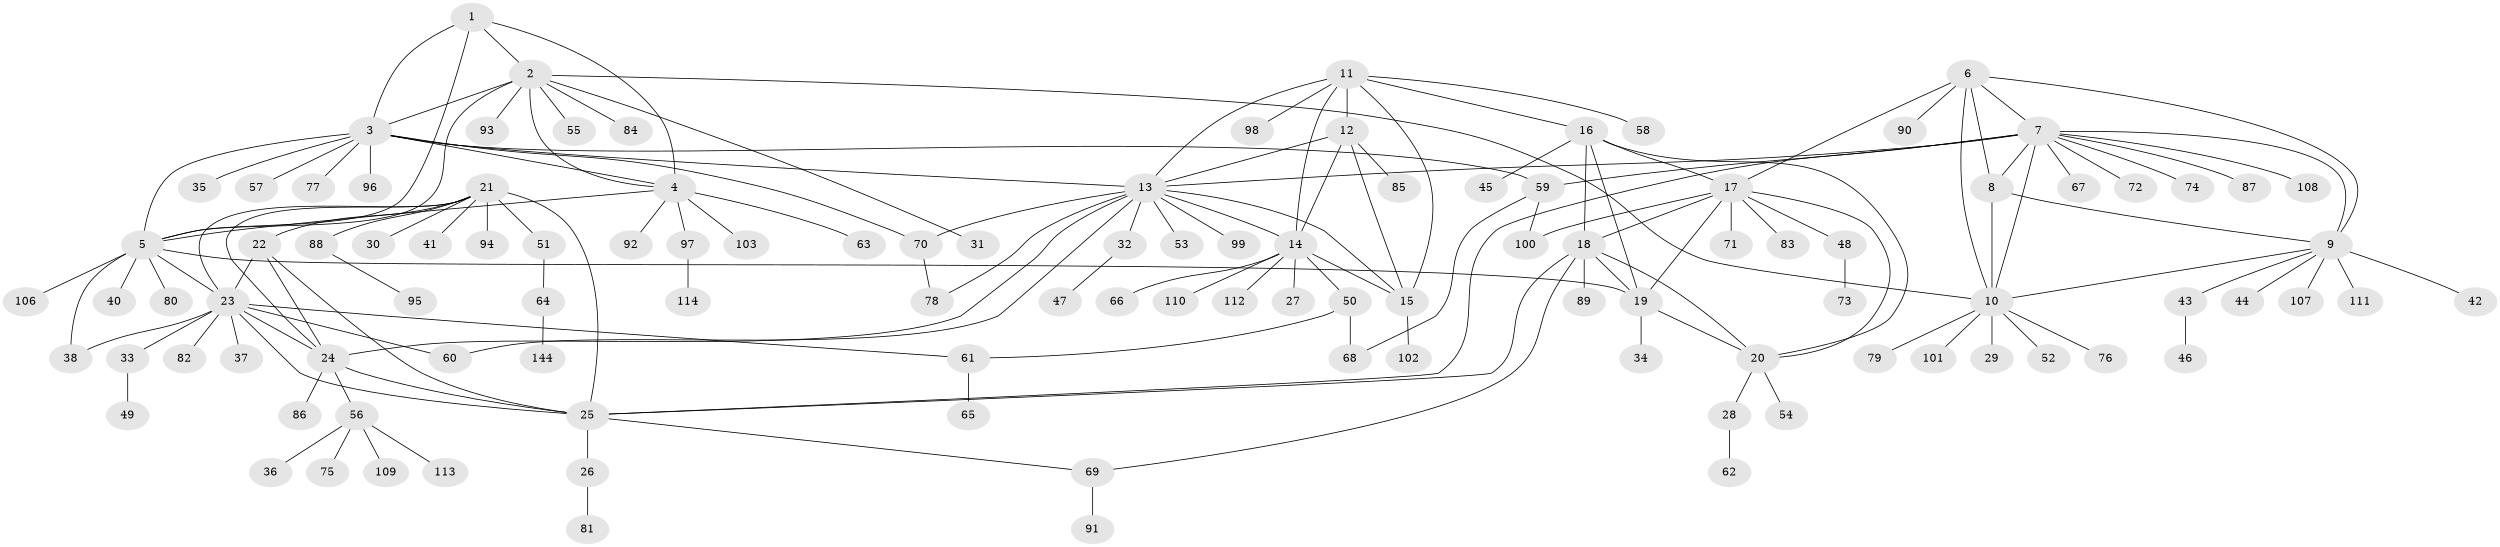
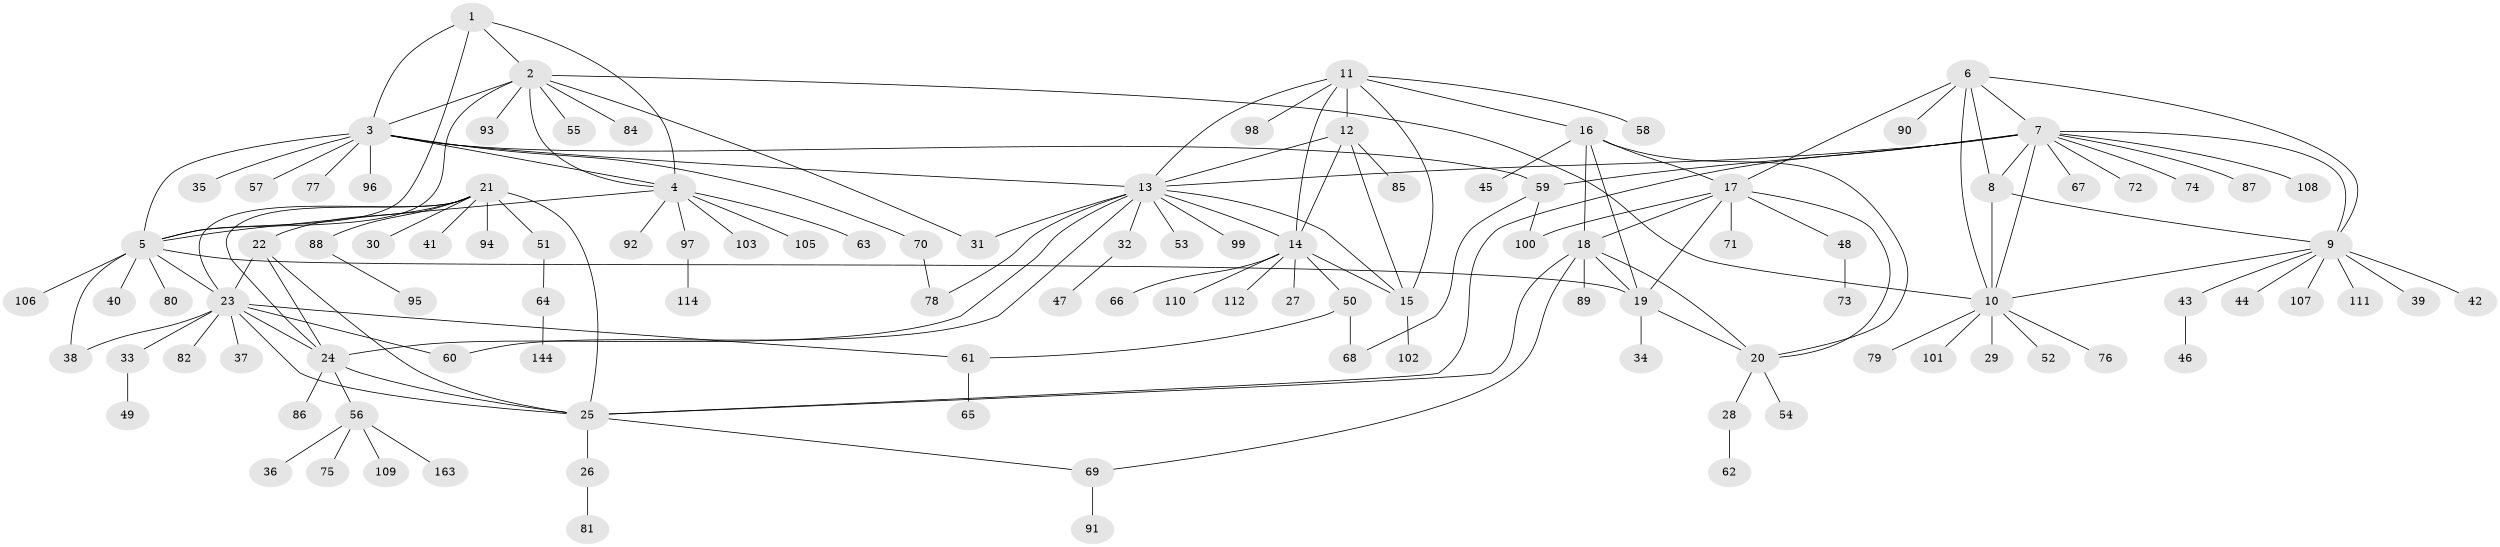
edge "13" -- "70": now "13" -- "31"
node "105": added
node "83": removed
node "39": added
node "113": label "113" -> "163"
